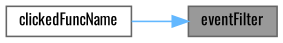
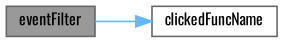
edge "clickedFuncName" -> "eventFilter": reversed
